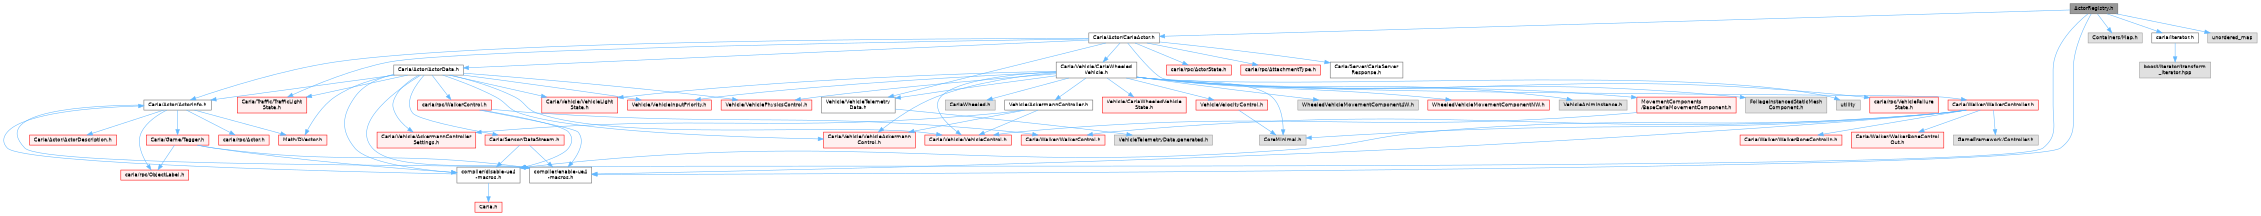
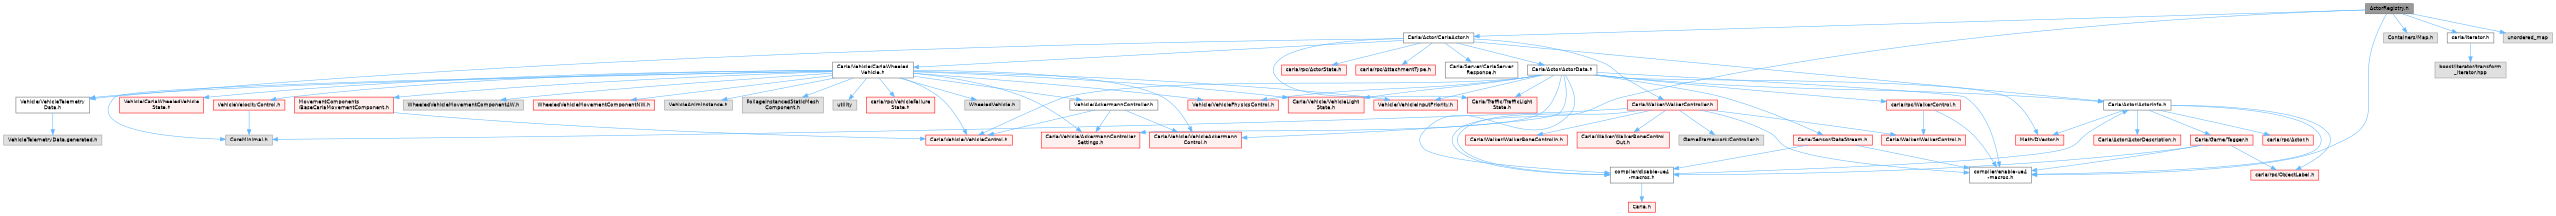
edge "Carla/Vehicle/CarlaWheeled Vehicle.h" -> "Carla/Vehicle/AckermannController Settings.h": added
node "CarlaWheeled.h": label "CarlaWheeled.h" -> "WheeledVehicle.h"
edge "carla/rpc/WalkerControl.h" -> "compiler/disable-ue4 -macros.h": removed
